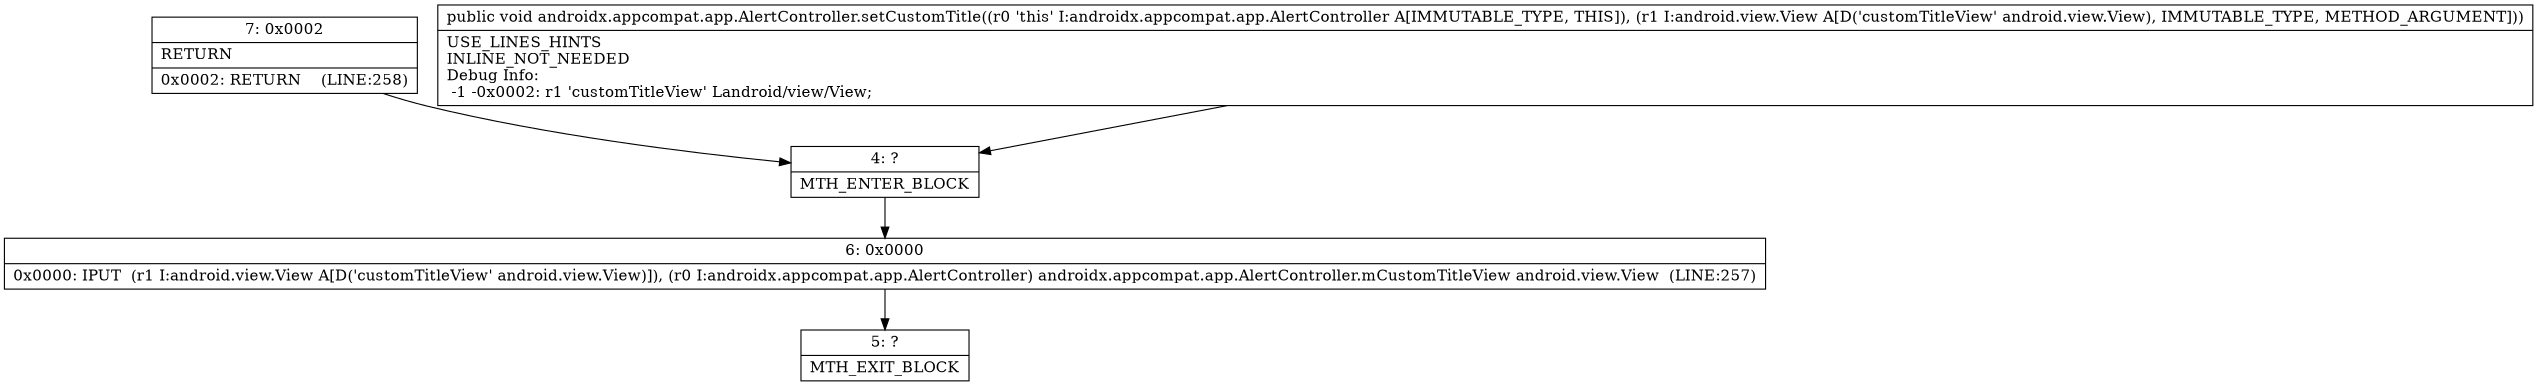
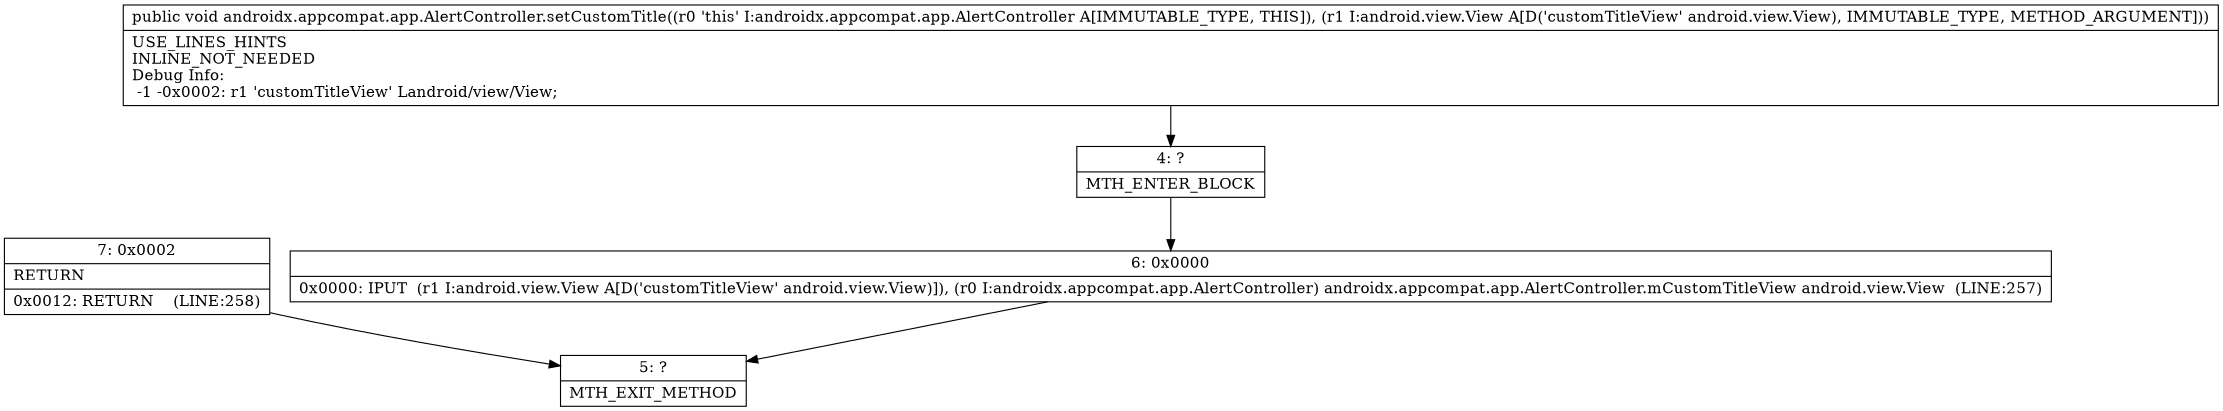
node "7: 0x0002": text "0x0002: RETURN    (LINE:258)" -> "0x0012: RETURN    (LINE:258)"
edge "7: 0x0002" -> "4: ?": now "7: 0x0002" -> "5: ?"
node "5: ?": text "MTH_EXIT_BLOCK" -> "MTH_EXIT_METHOD"
